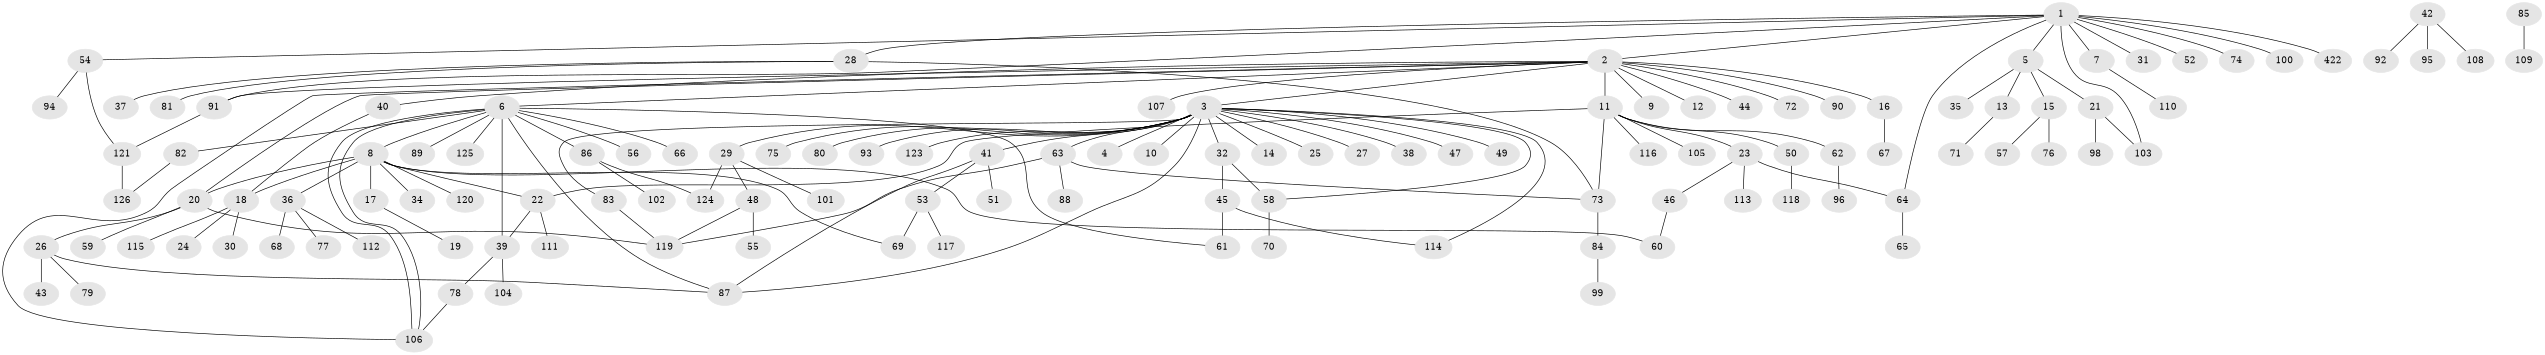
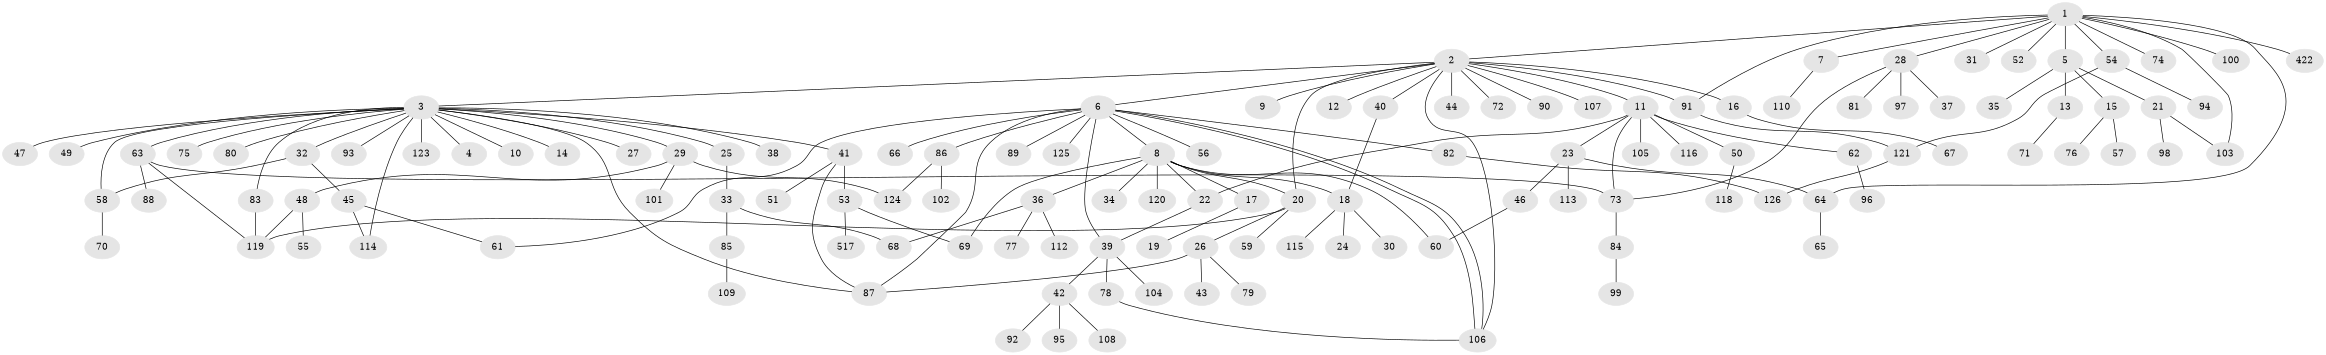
node "97": added
node "33": added
node "111": removed
node "117": label "117" -> "517"
edge "39" -- "42": added
